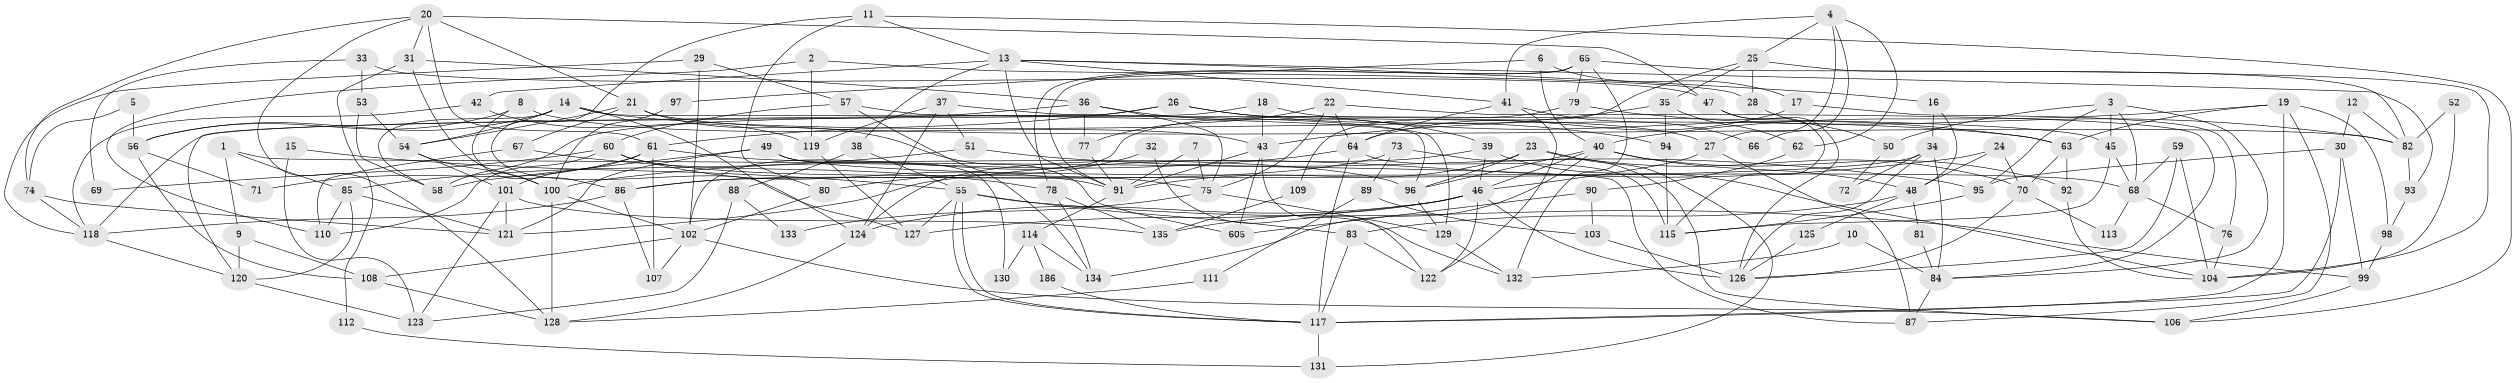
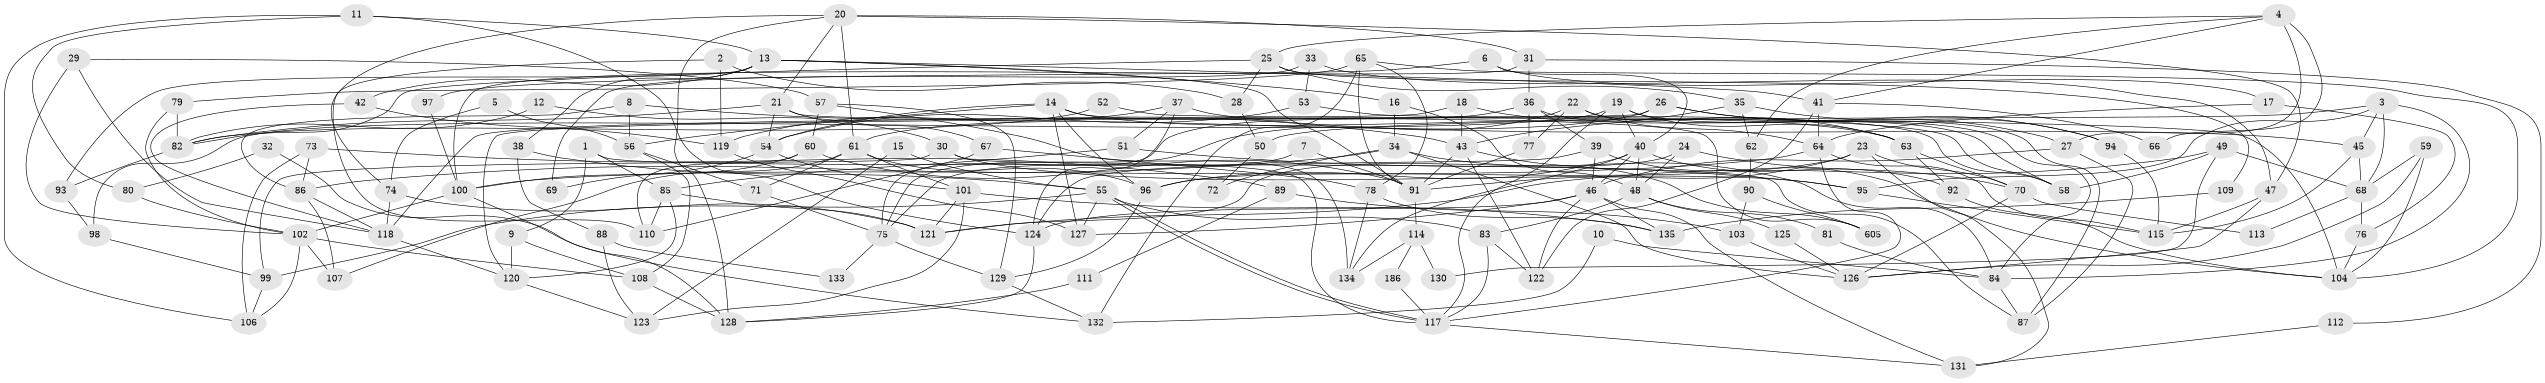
edge "60" -- "75": now "71" -- "75"
edge "46" -- "126": now "46" -- "131"
